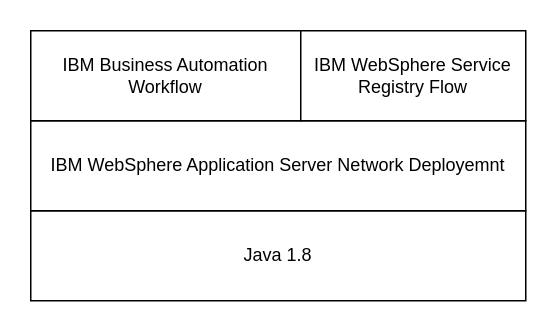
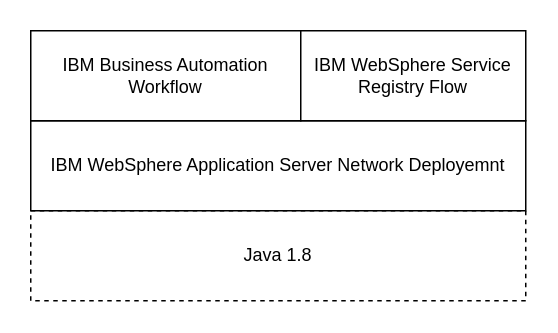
node "Java 1.8": style solid -> dashed
